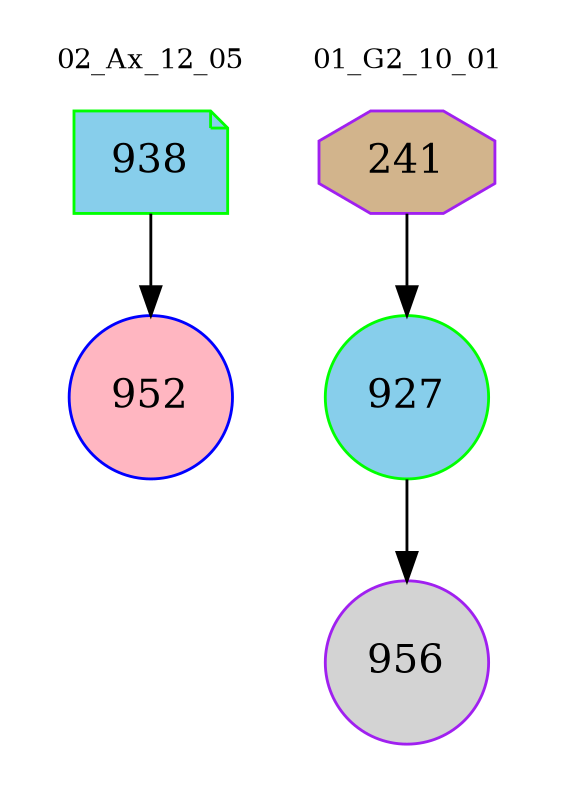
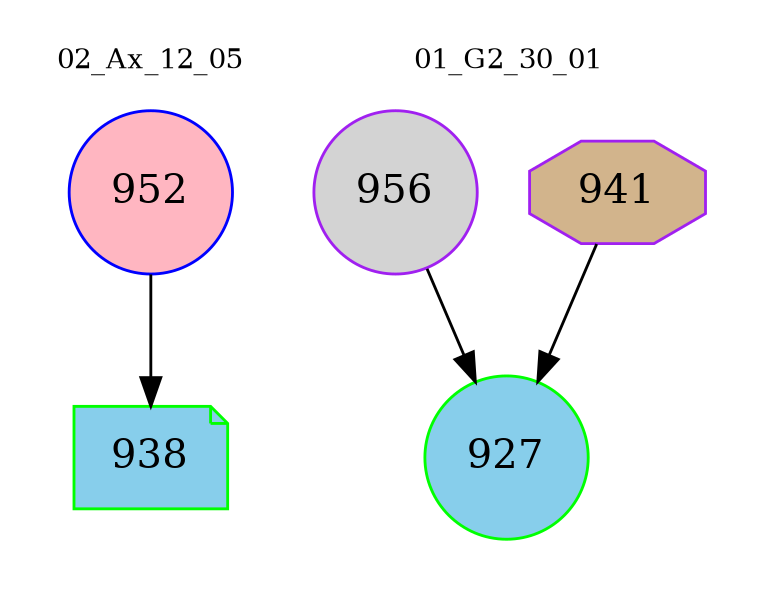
cluster "01_G2_10_01": label "01_G2_10_01" -> "01_G2_30_01"
node "241": label "241" -> "941"
edge "938" -> "952": reversed
edge "927" -> "956": reversed
